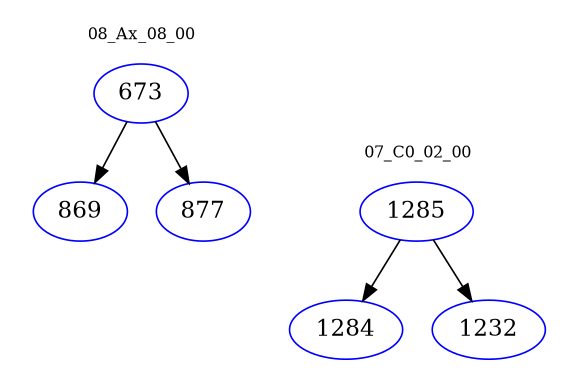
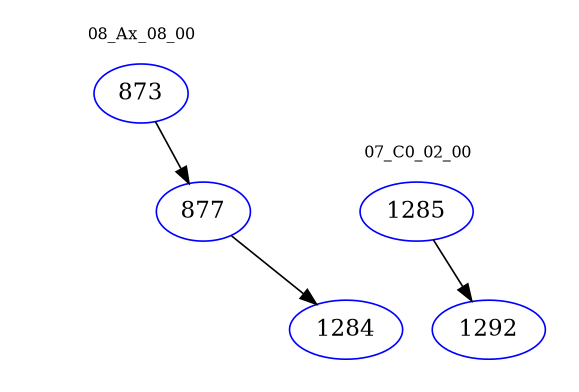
node "673": label "673" -> "873"
node "869": removed
edge "1285" -> "1284": now "877" -> "1284"
node "1232": label "1232" -> "1292"
